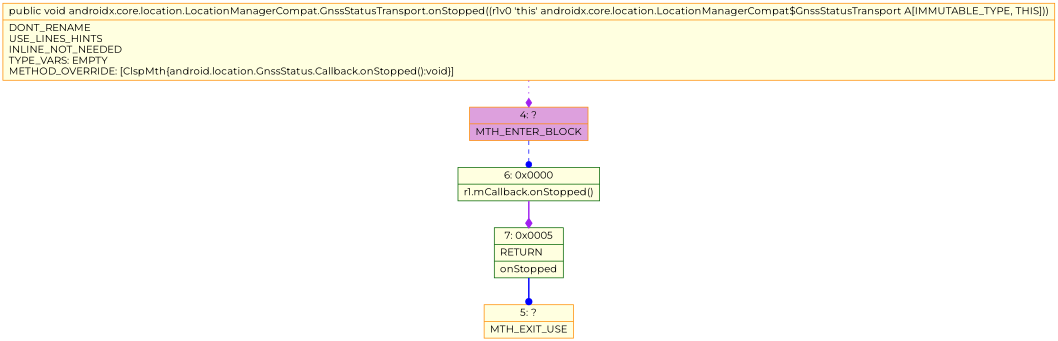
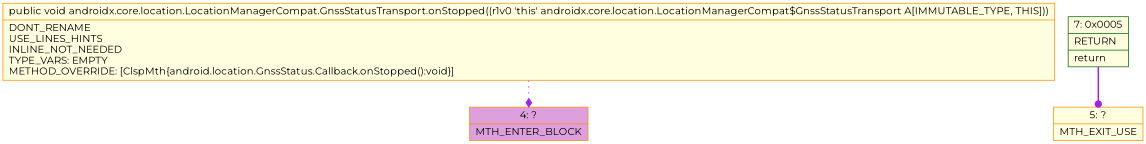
node "6: 0x0000": removed
node "7: 0x0005": text "onStopped" -> "return"
edge "7: 0x0005" -> "5: ?": color blue -> purple
